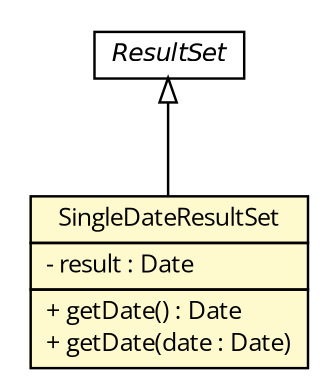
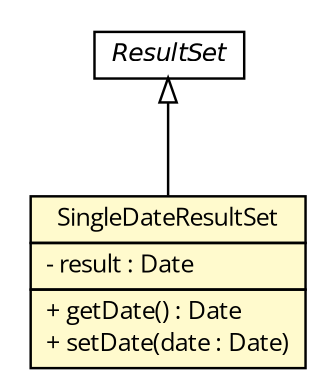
node "SingleDateResultSet": text "+ getDate(date : Date)" -> "+ setDate(date : Date)"
